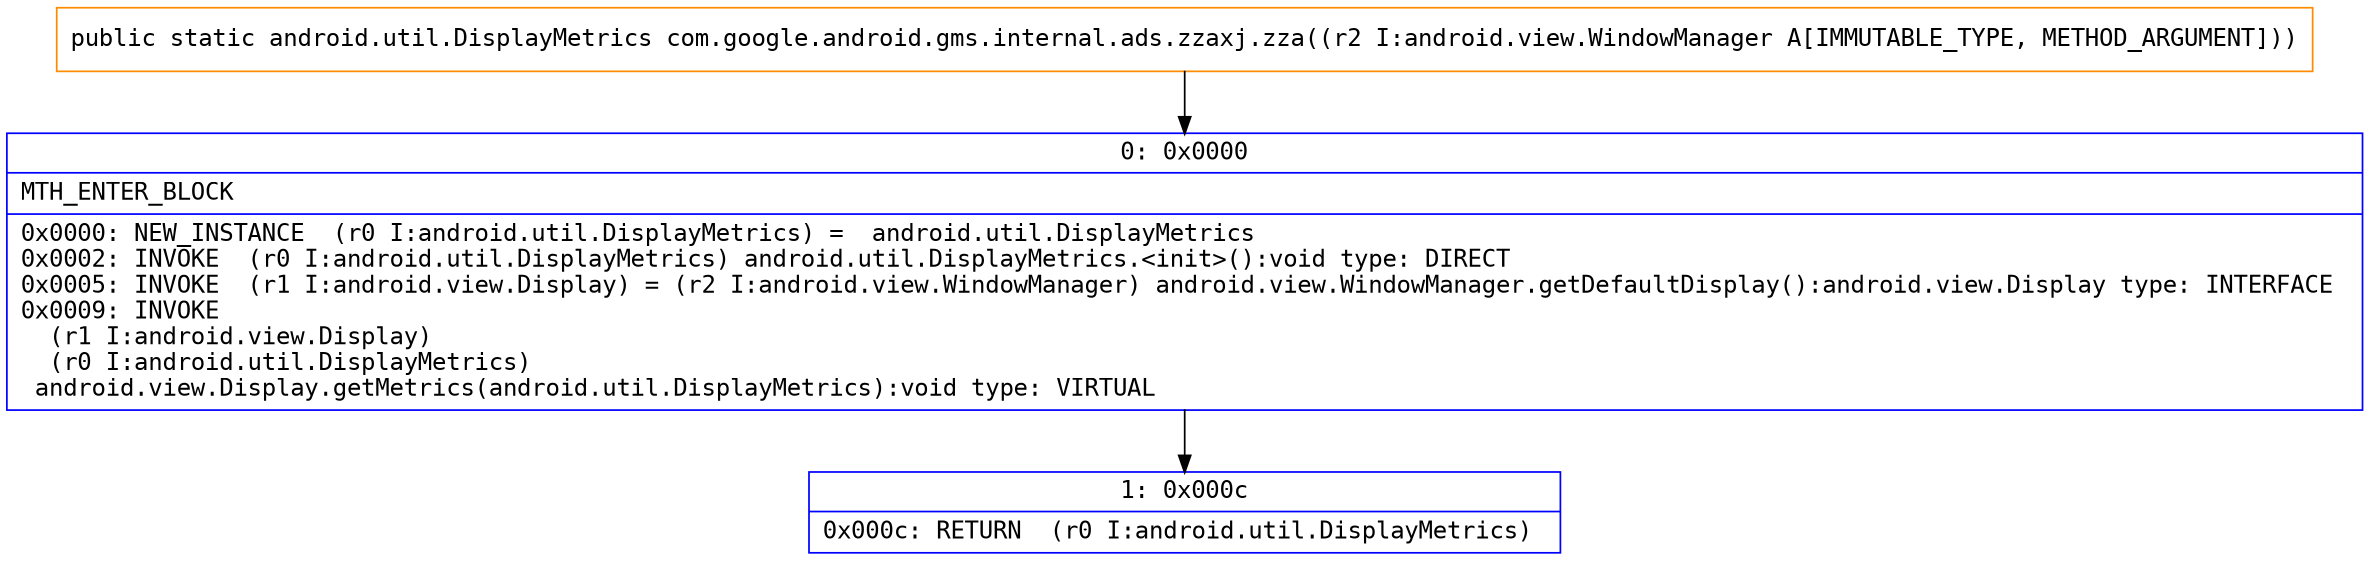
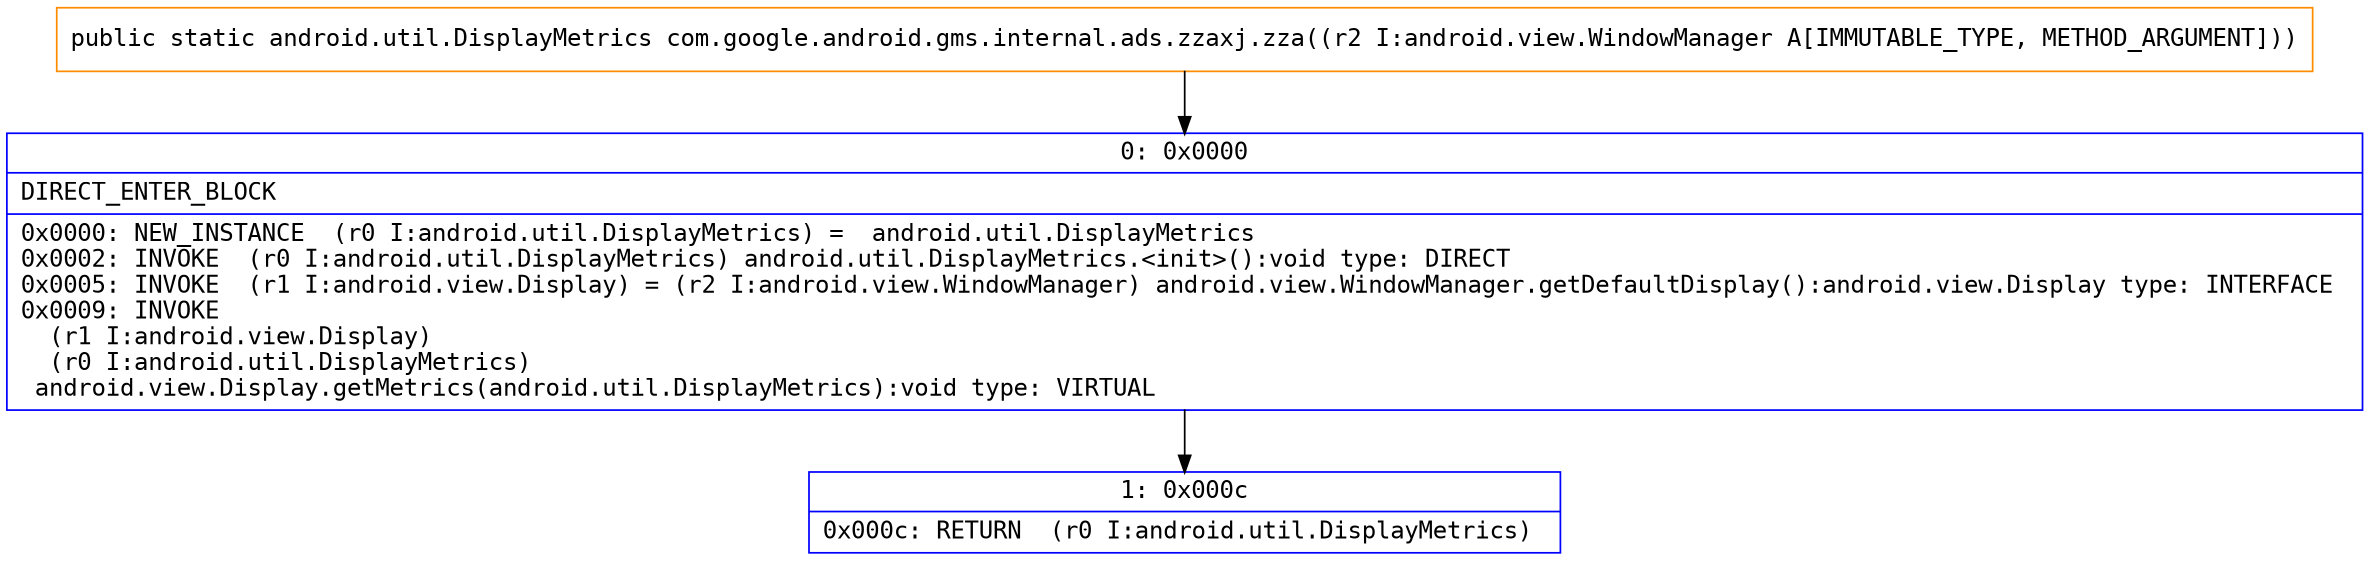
node "0: 0x0000": text "MTH_ENTER_BLOCK" -> "DIRECT_ENTER_BLOCK"
